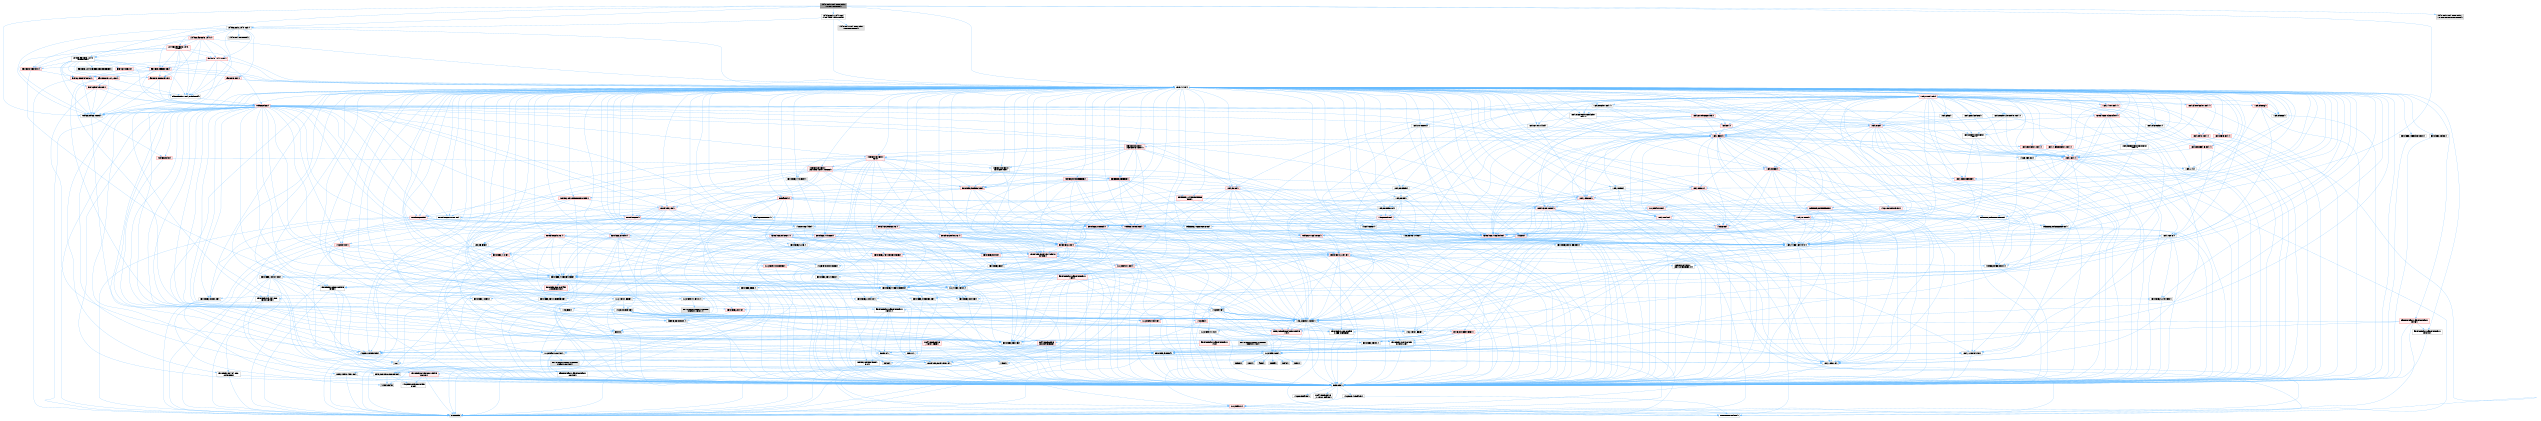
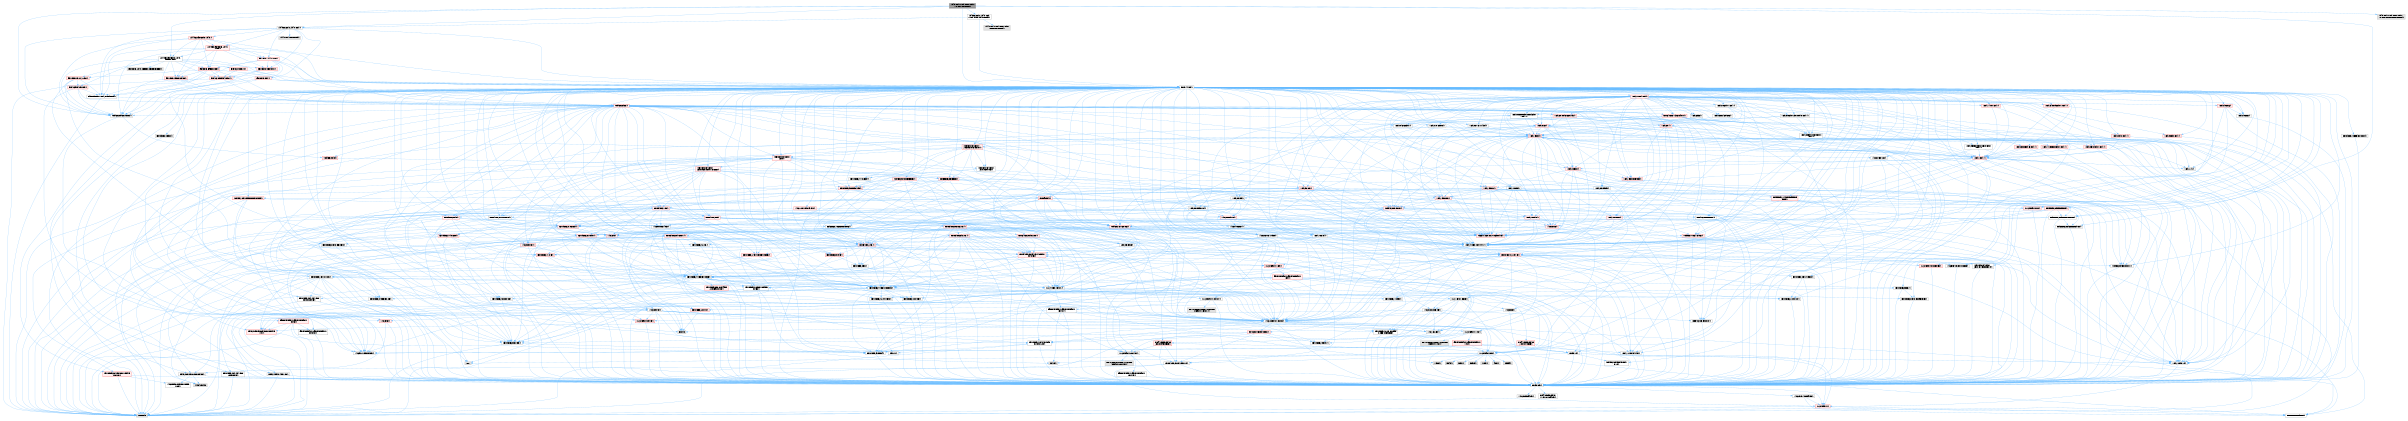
edge "CoreMinimal.h" -> "Math/IntPoint.h": now "Delegates/Delegate.h" -> "Math/IntPoint.h"
node "Containers/UnrealString.h": label "Containers/UnrealString.h" -> "UseBitwiseSwap/UnrealString.h"
node "Misc/MemoryBase.h": label "Misc/MemoryBase.h" -> "Misc/VarArgs.h"
